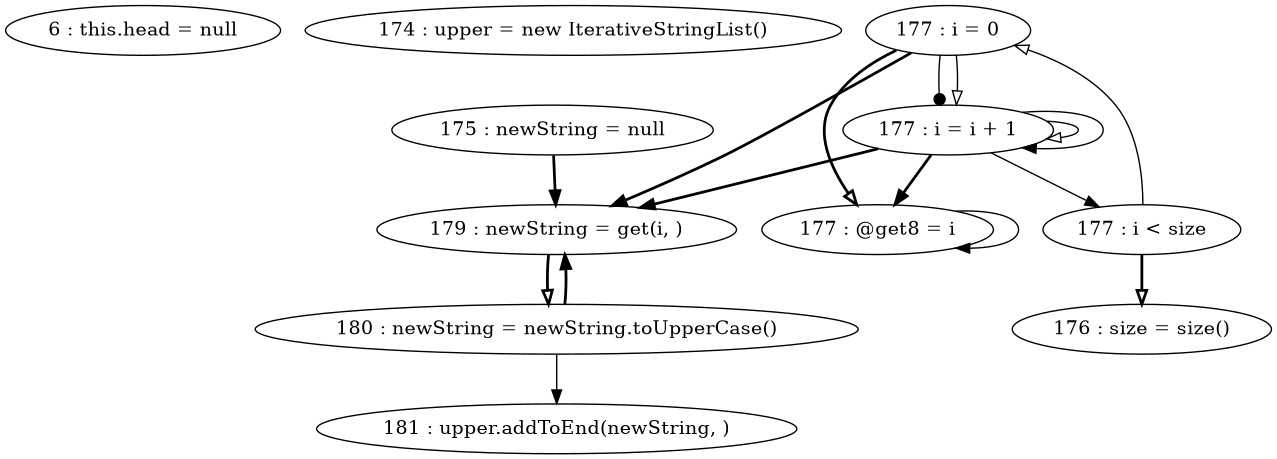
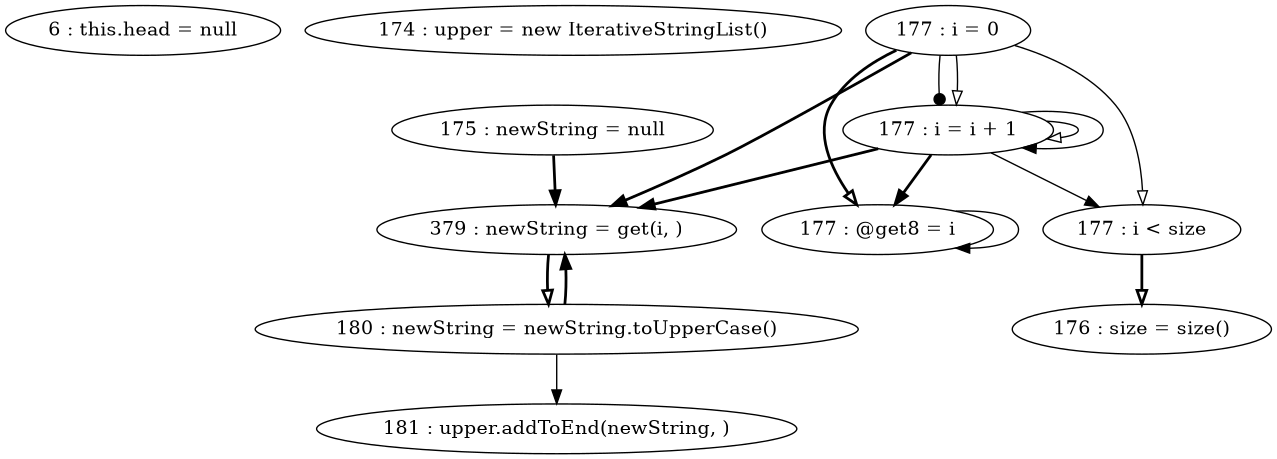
edge "177 : i < size" -> "177 : i = 0": reversed
node "179 : newString = get(i, )": label "179 : newString = get(i, )" -> "379 : newString = get(i, )"
